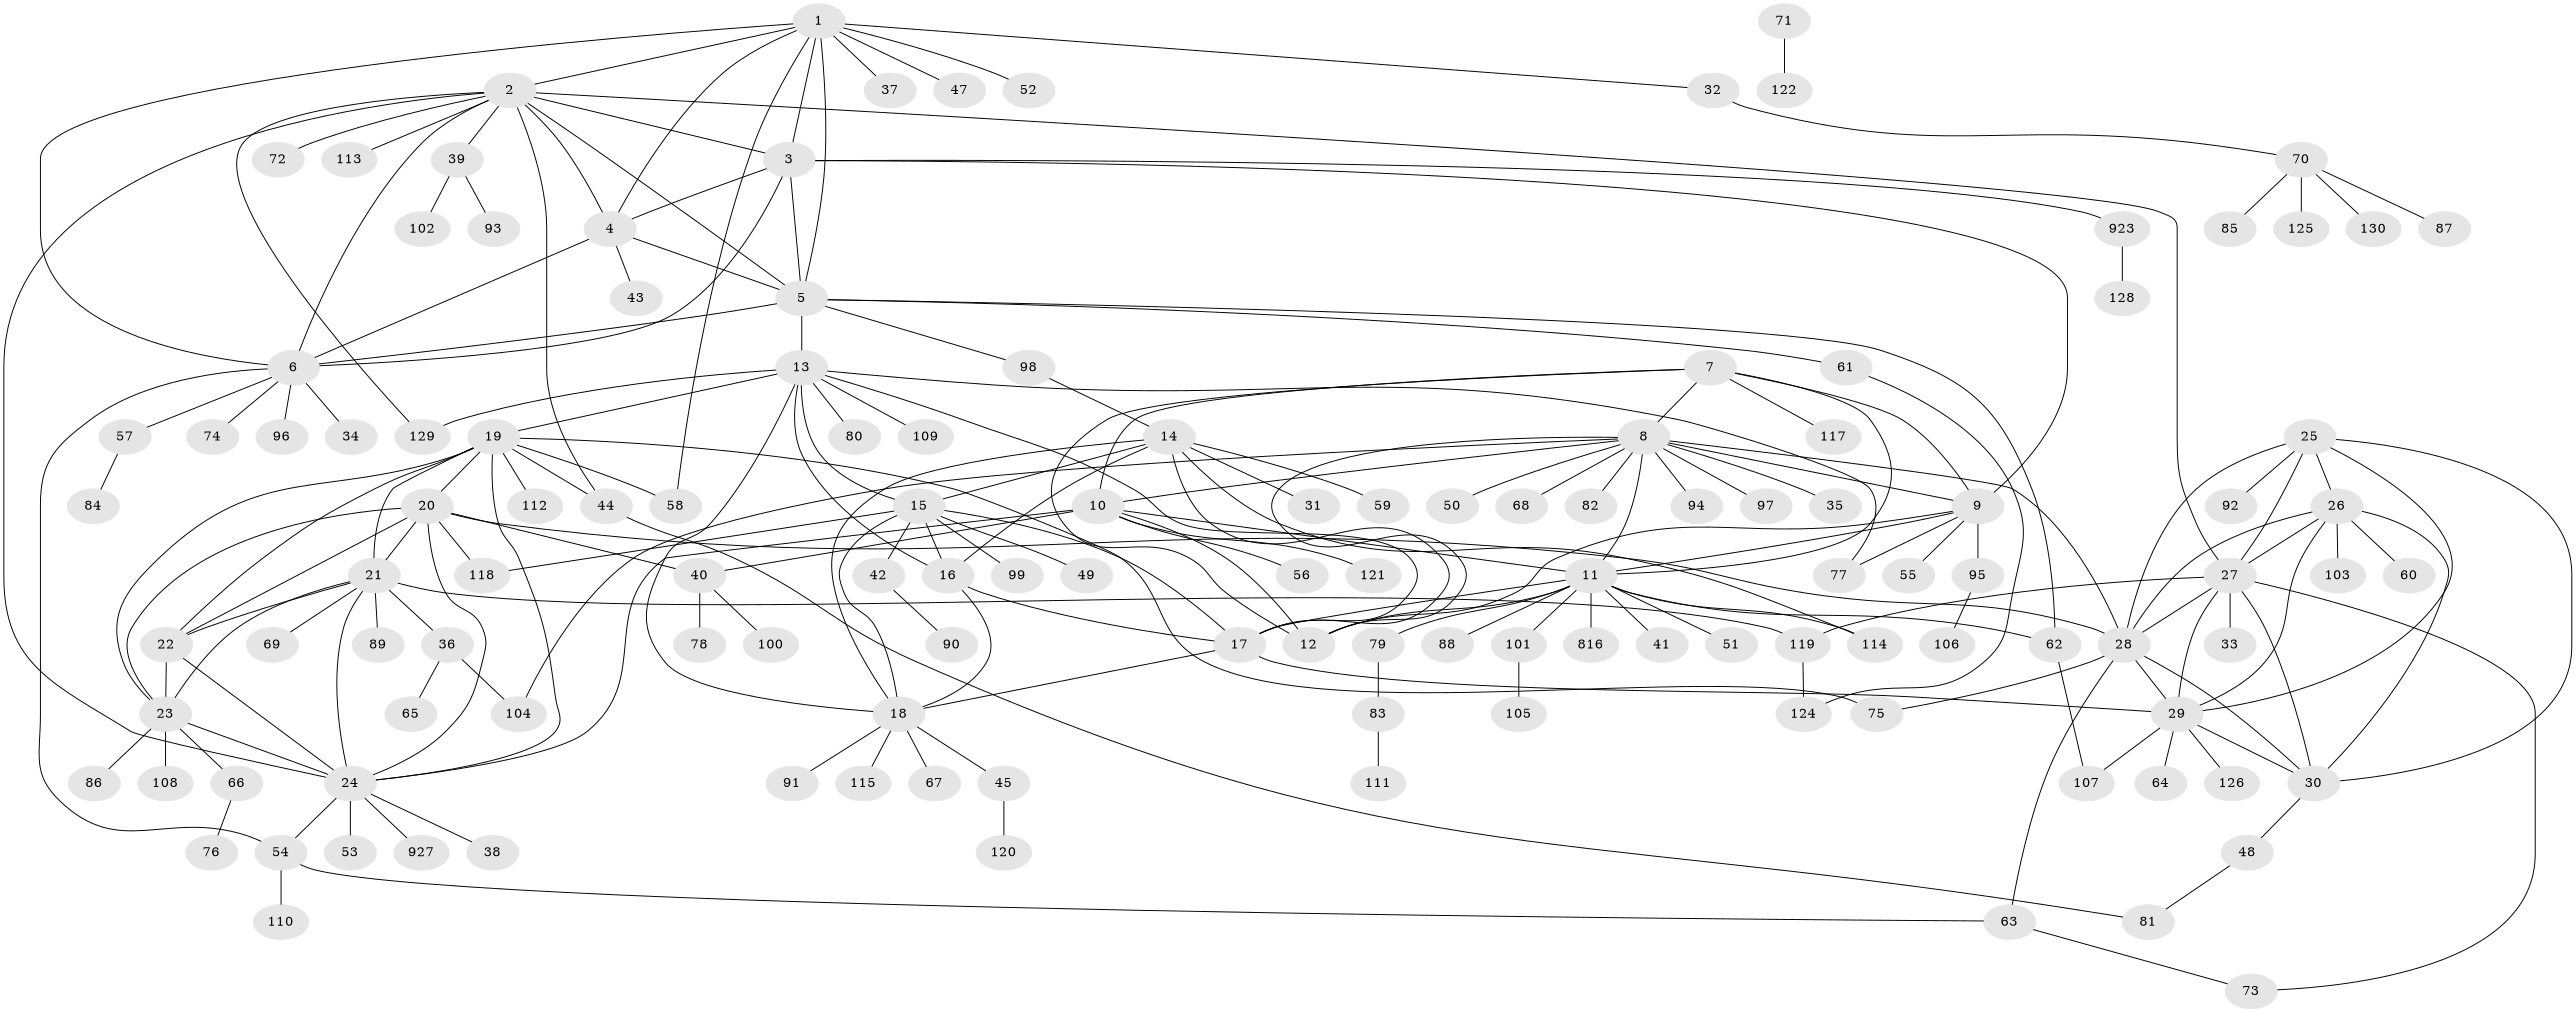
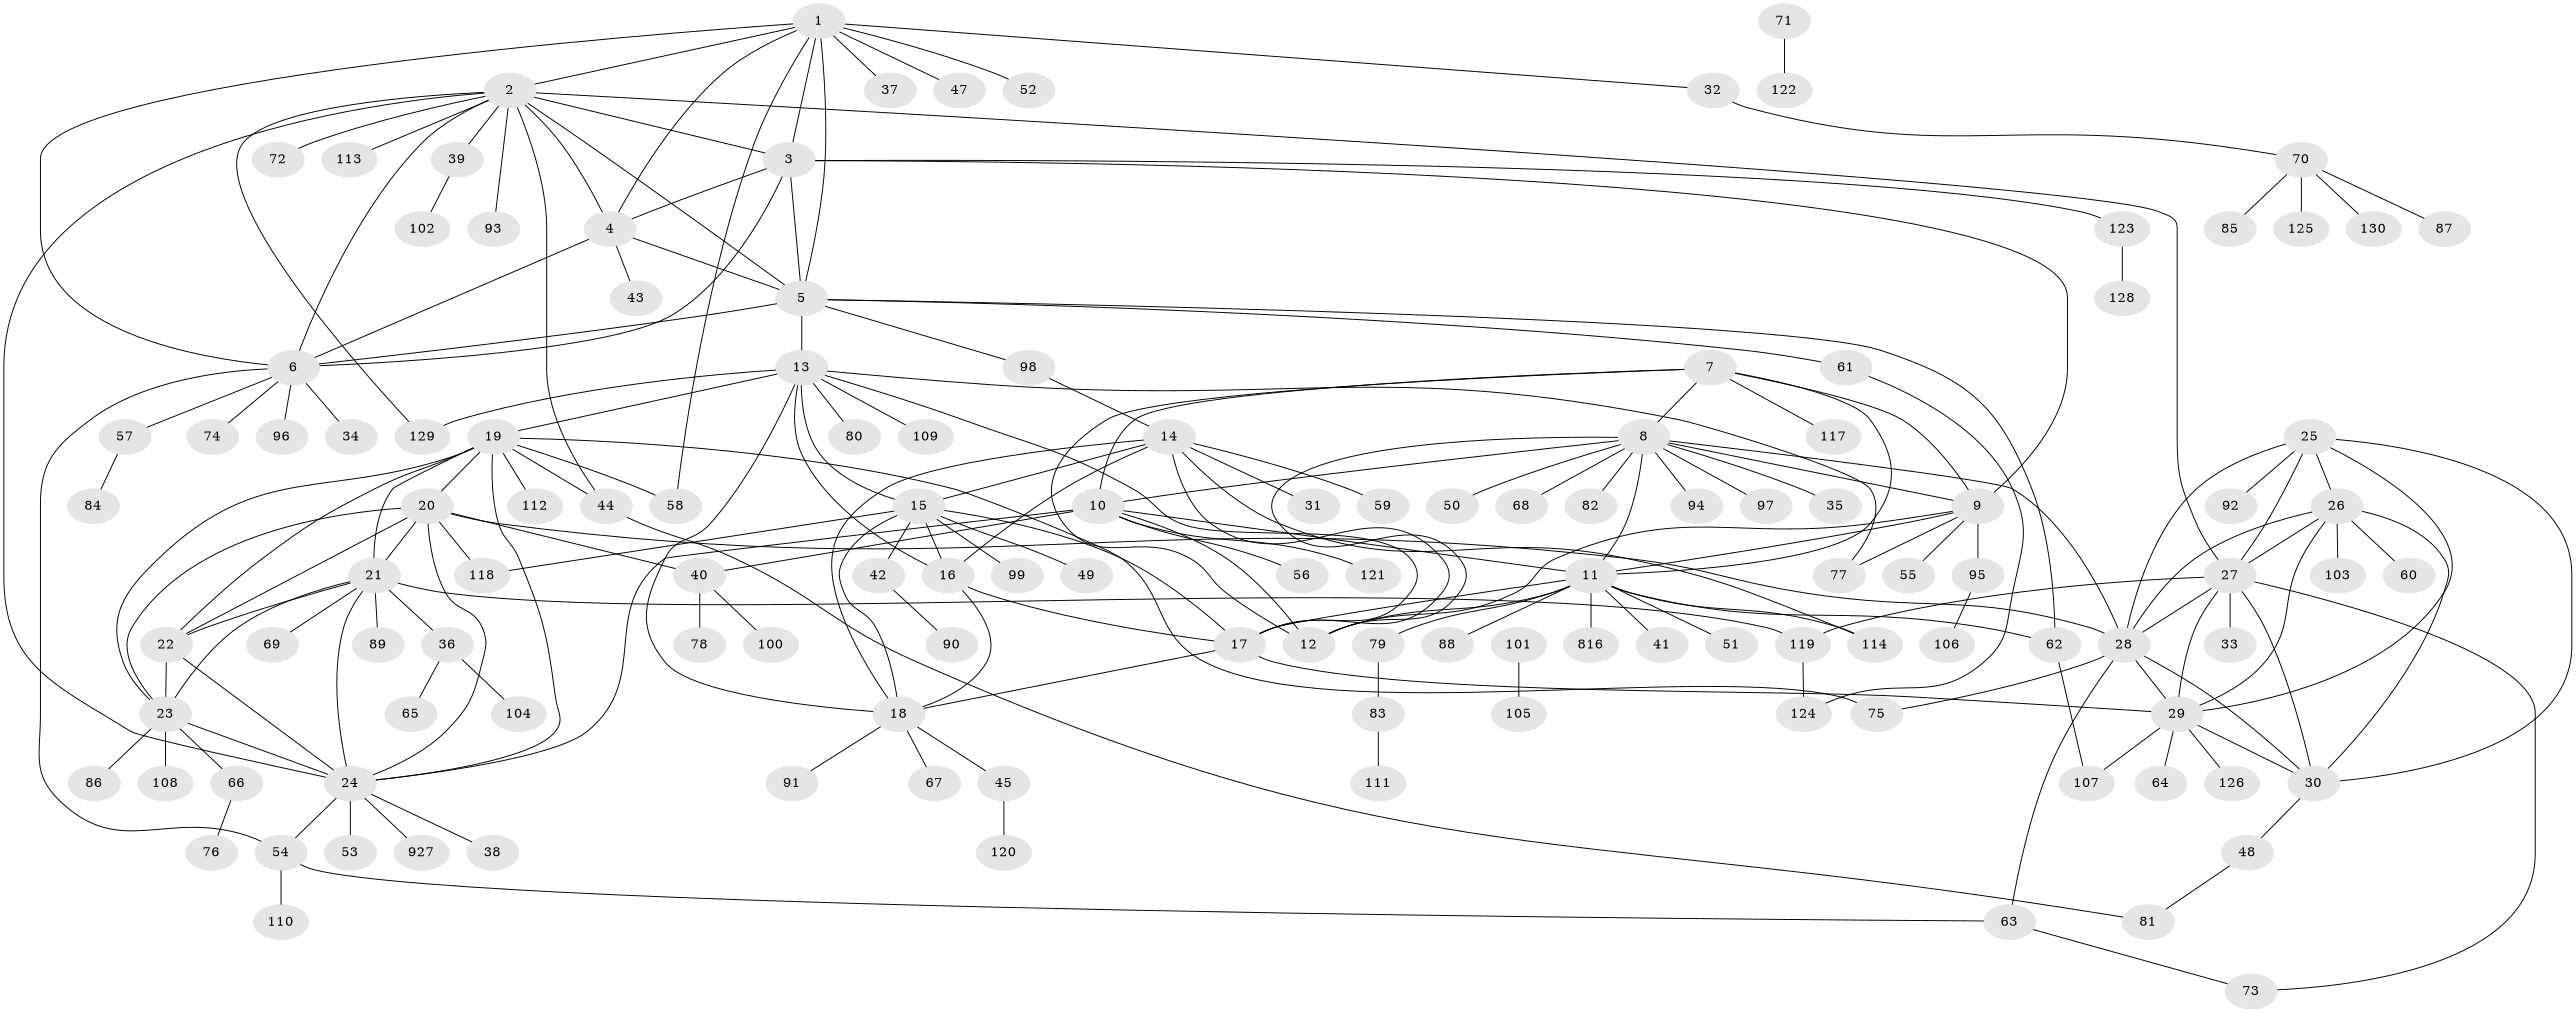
edge "39" -- "93": now "2" -- "93"
node "923": label "923" -> "123"
edge "8" -- "104": removed
edge "11" -- "101": removed
node "115": removed
